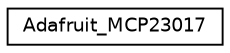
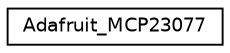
node "Adafruit_MCP23017": label "Adafruit_MCP23017" -> "Adafruit_MCP23077"
